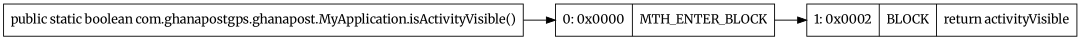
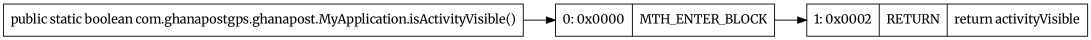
node "1: 0x0002": text "BLOCK" -> "RETURN"
